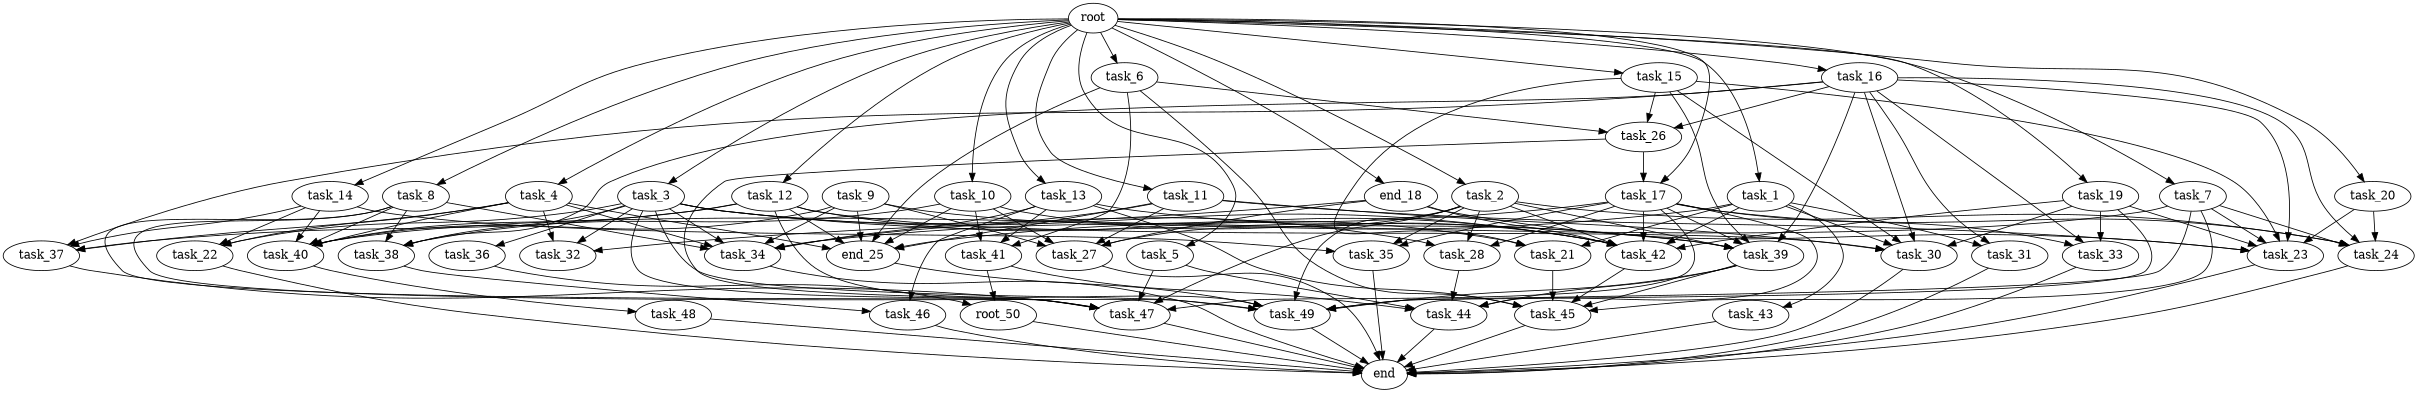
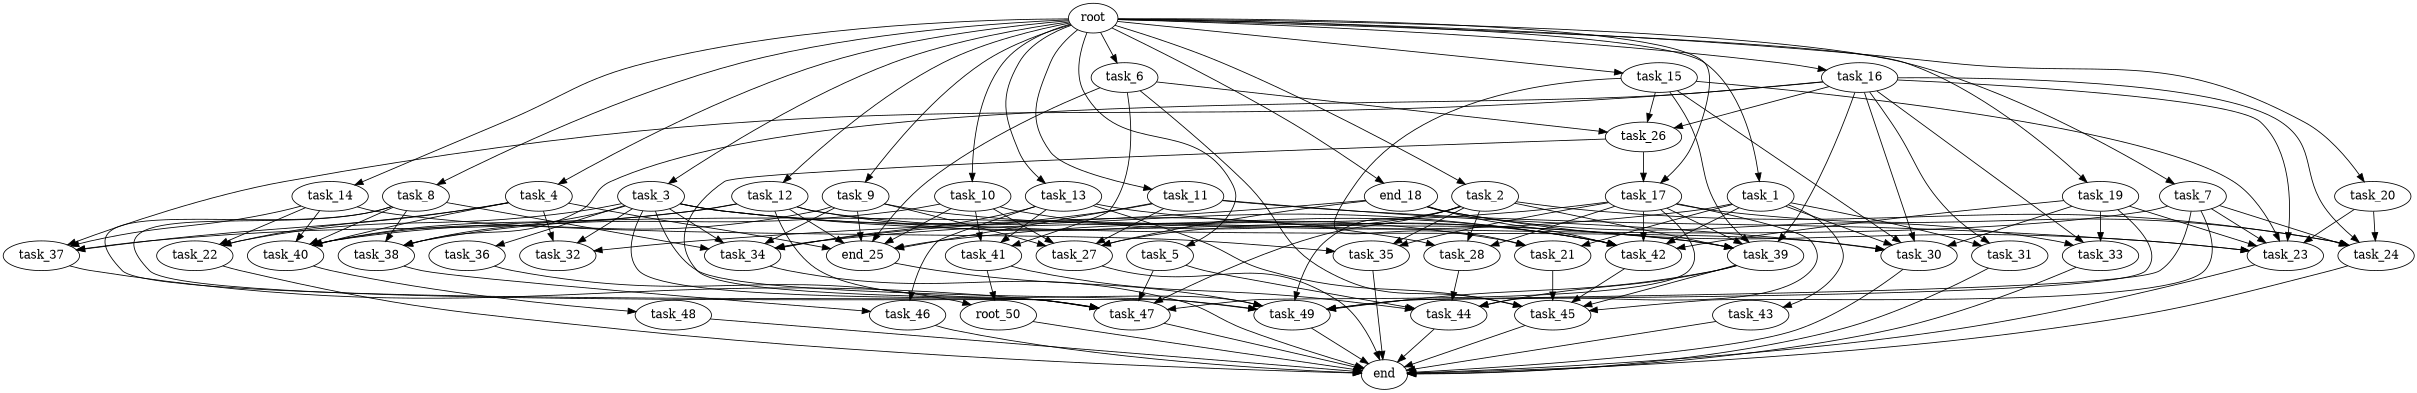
edge "root" -> "task_9": added
edge "task_17" -> "task_33": now "end_18" -> "task_33"
edge "task_2" -> "task_42": removed
edge "task_4" -> "task_34": removed
